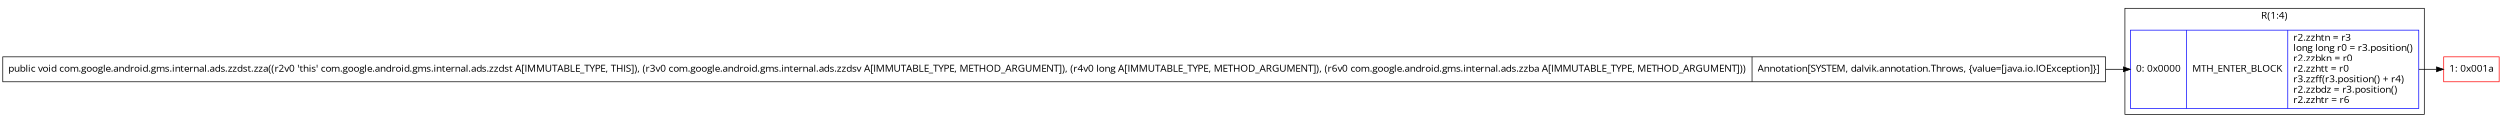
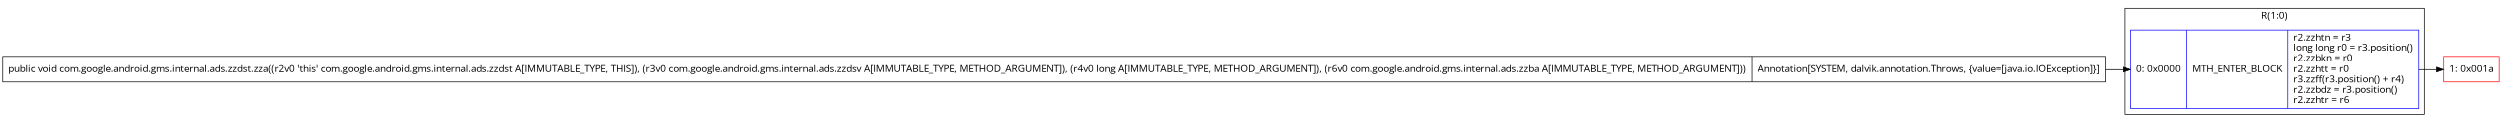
cluster "R(1:4)": label "R(1:4)" -> "R(1:0)"
